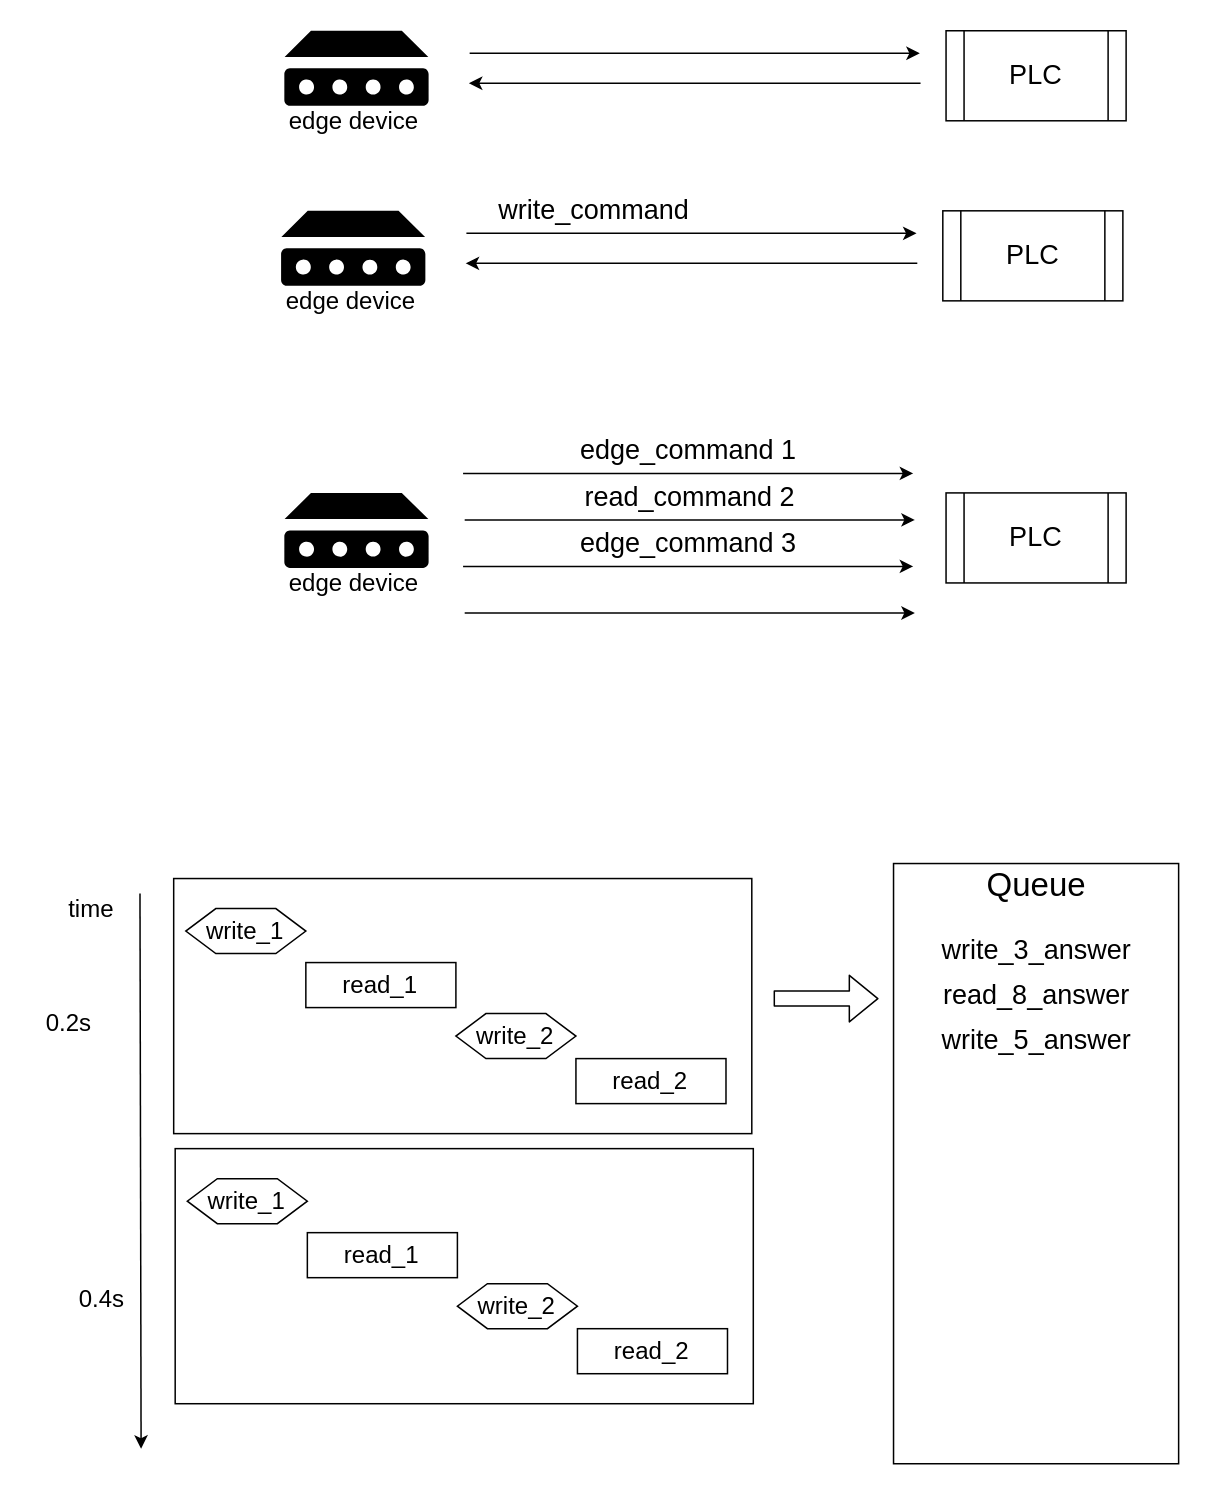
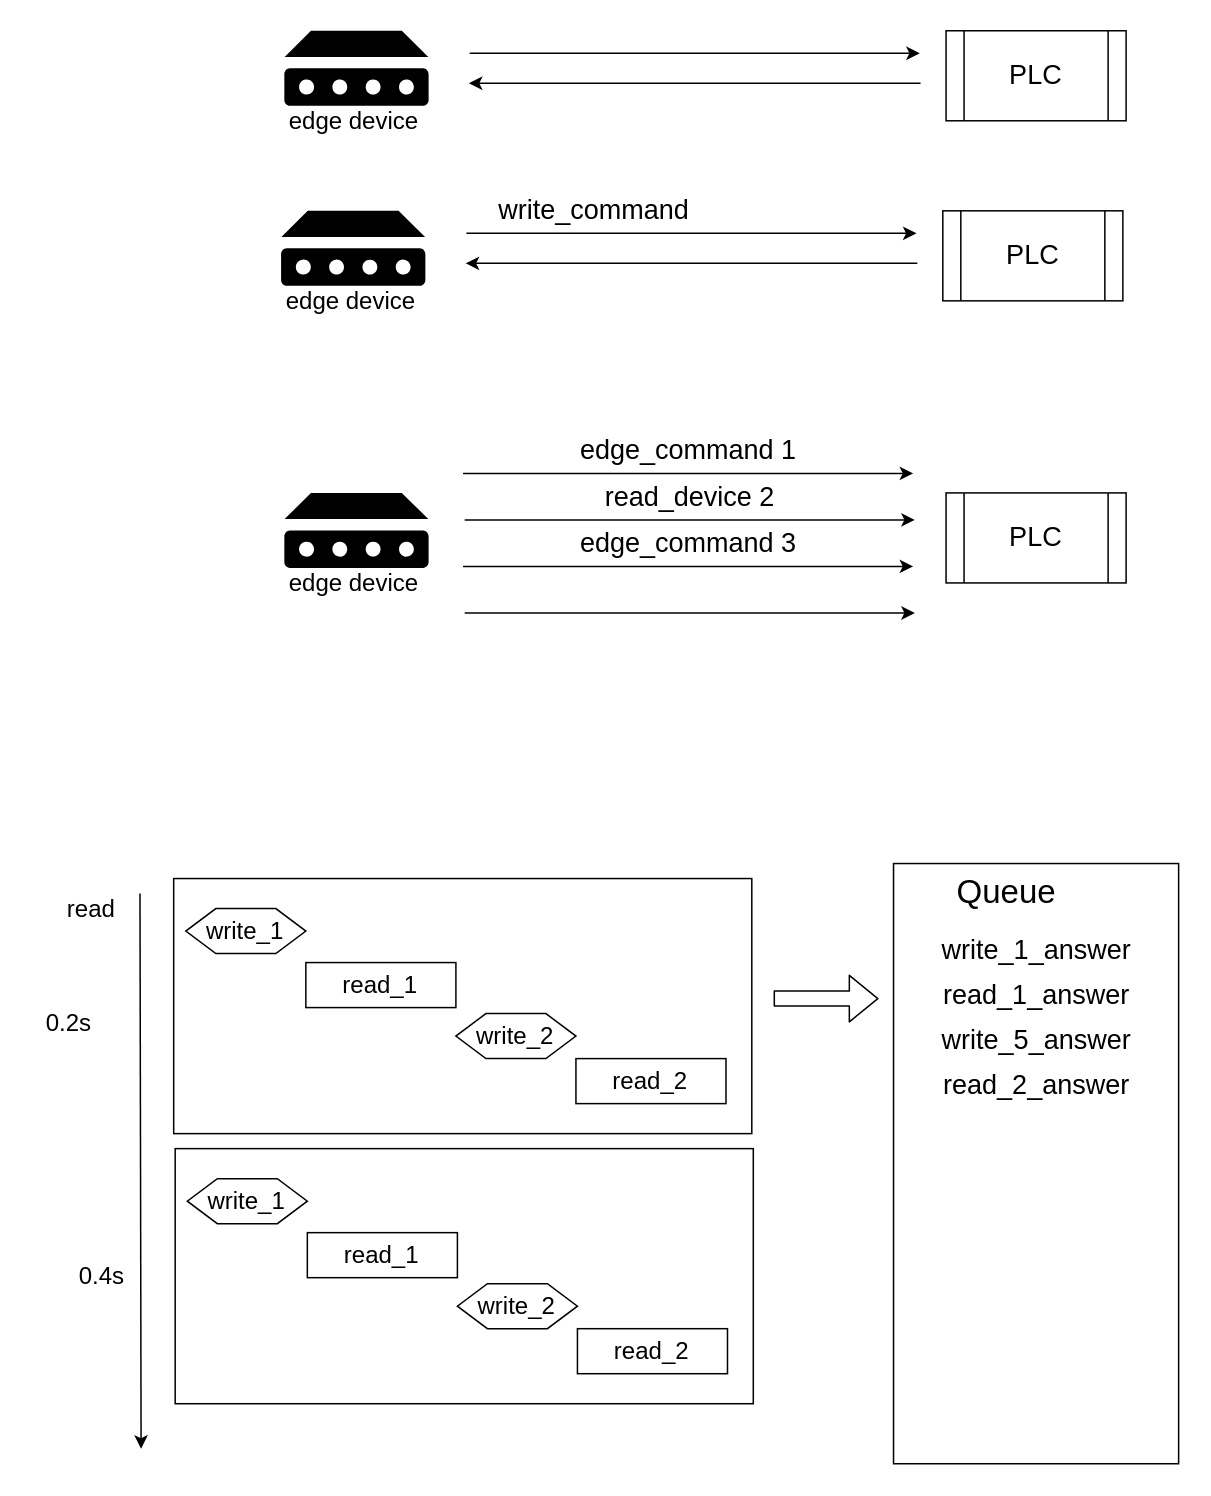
node "read_command 2": label "read_command 2" -> "read_device 2"
node "Queue": moved (1036, 886) -> (1006, 893)
node "time": label "time" -> "read"
node "write_3_answer": label "write_3_answer" -> "write_1_answer"
node "read_8_answer": label "read_8_answer" -> "read_1_answer"
node "read_2_answer": added
node "0.4s": moved (101, 1298) -> (101, 1276)
